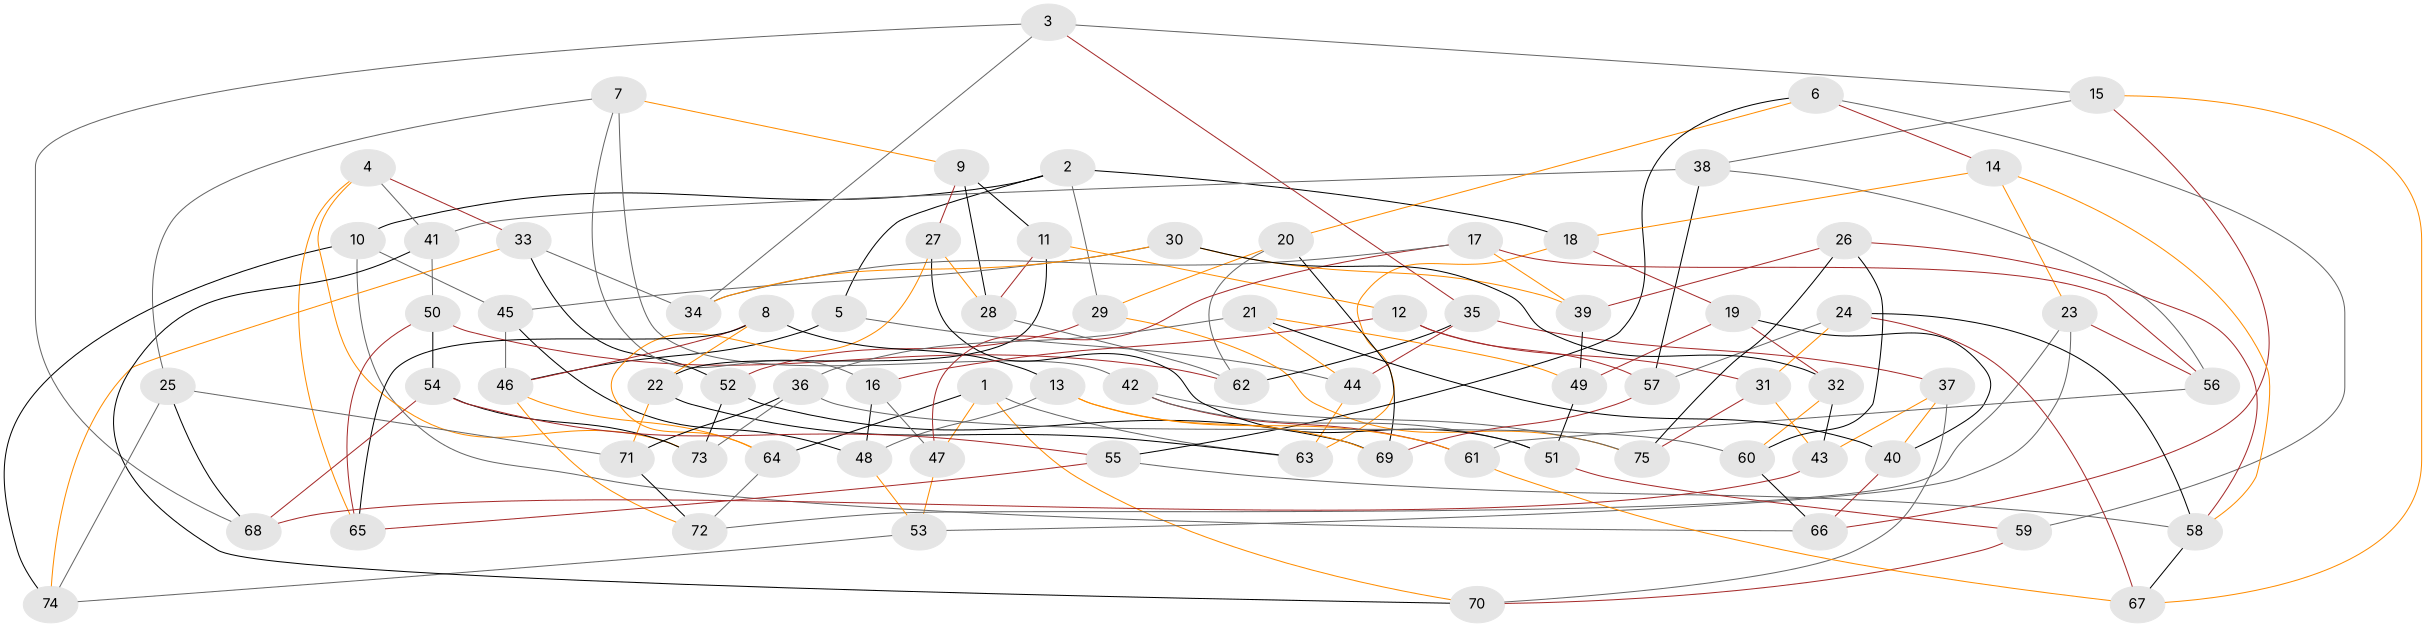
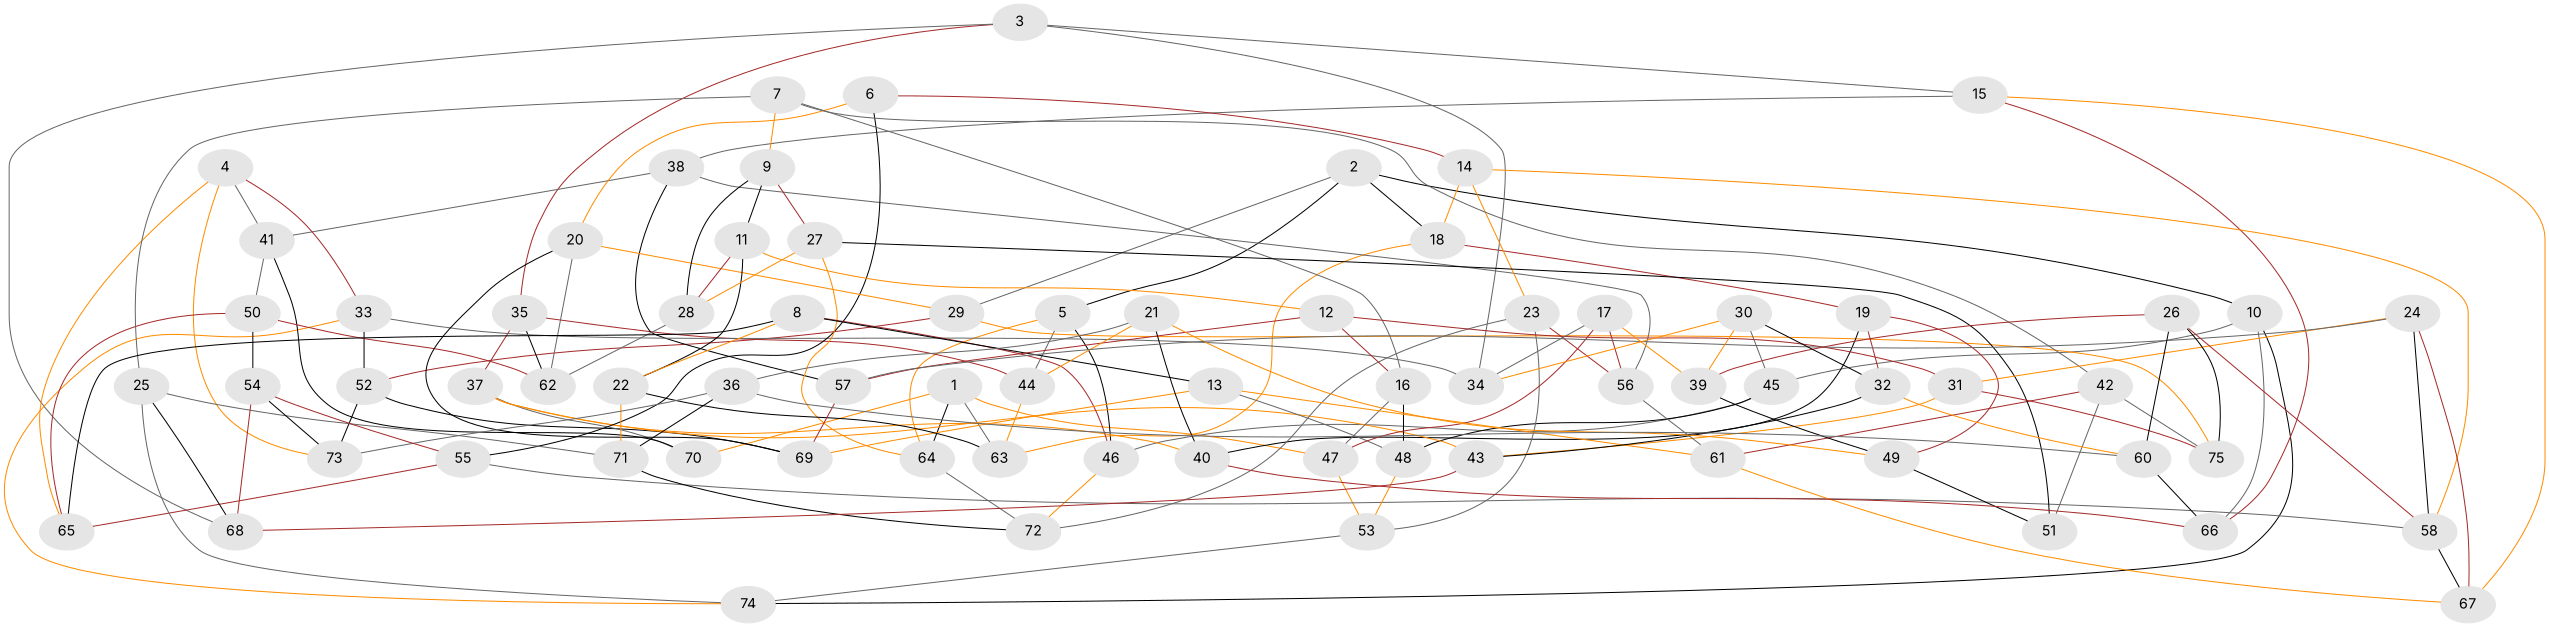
edge "46" -- "64": now "5" -- "64"
node "59": removed
